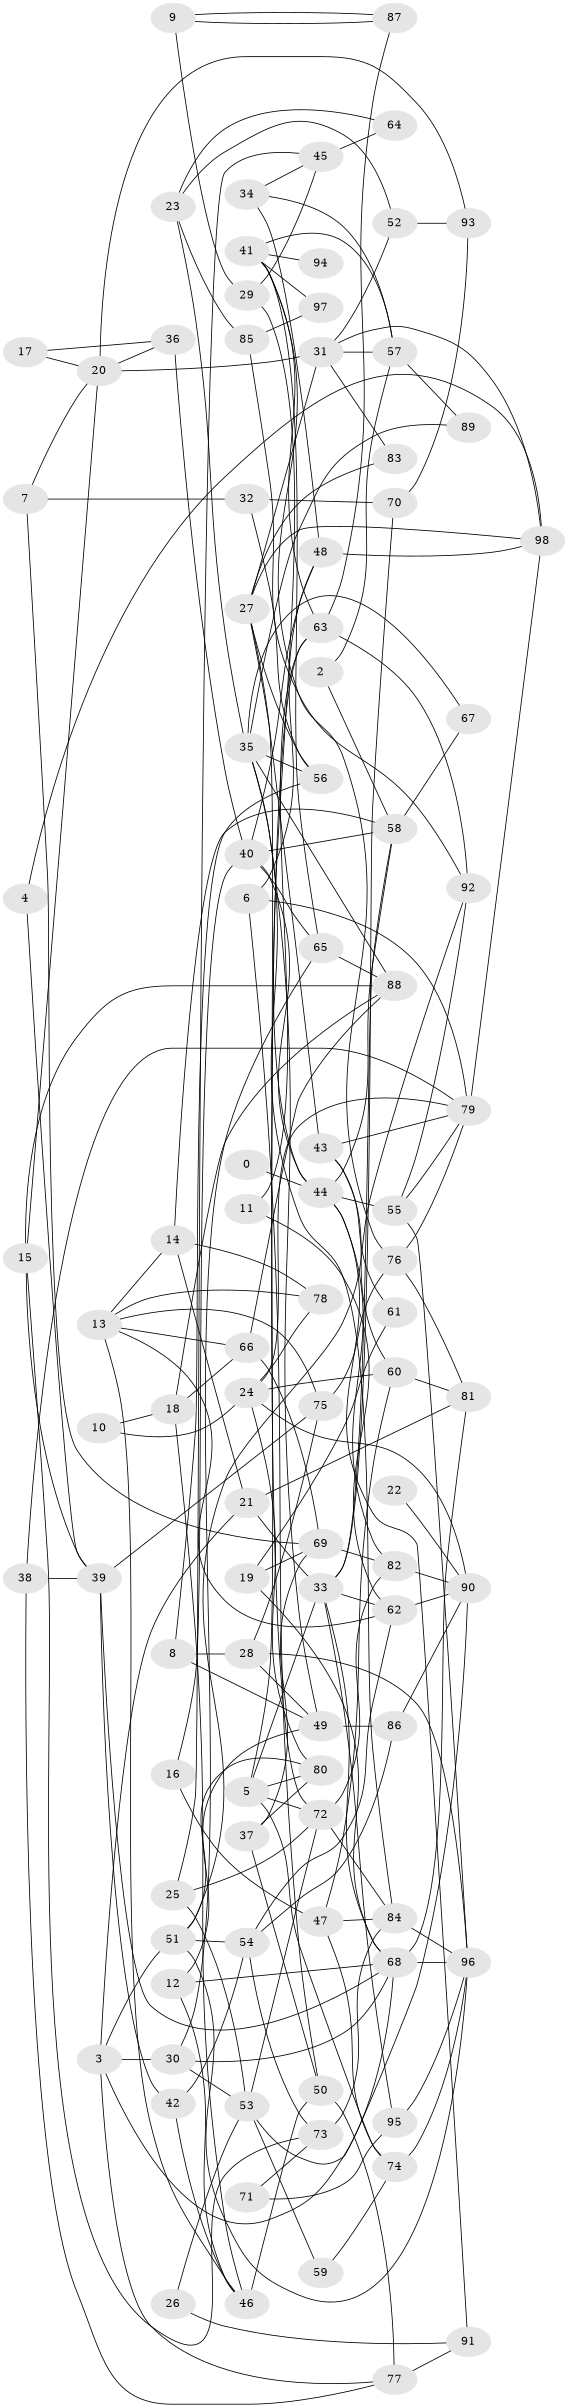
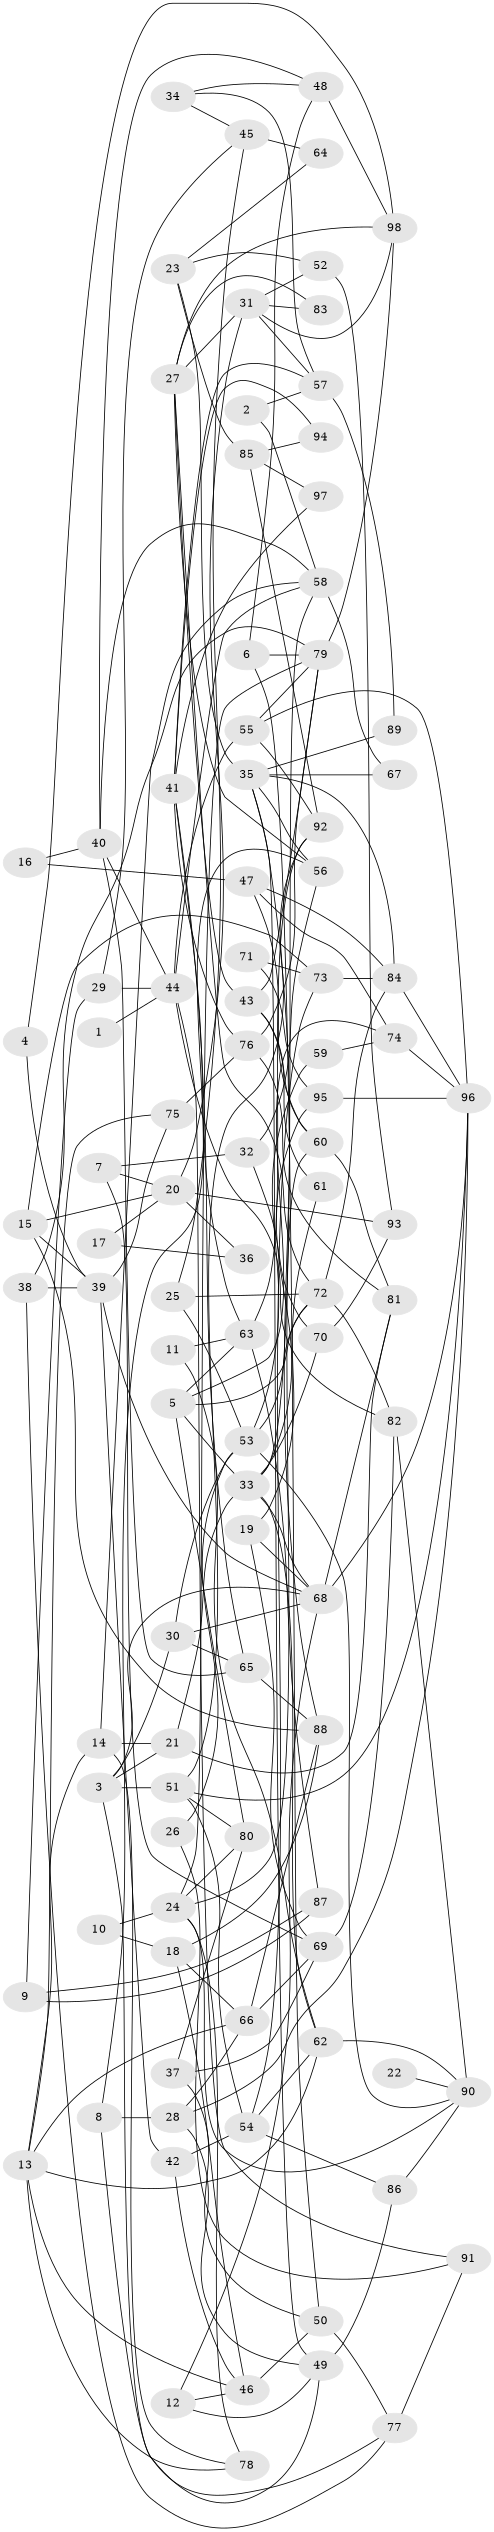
edge "94" -- "85": added
edge "36" -- "40": removed
node "0": label "0" -> "1"
edge "75" -- "28": now "66" -- "28"
